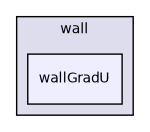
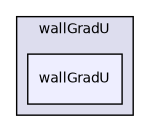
cluster "wall": label "wall" -> "wallGradU"
